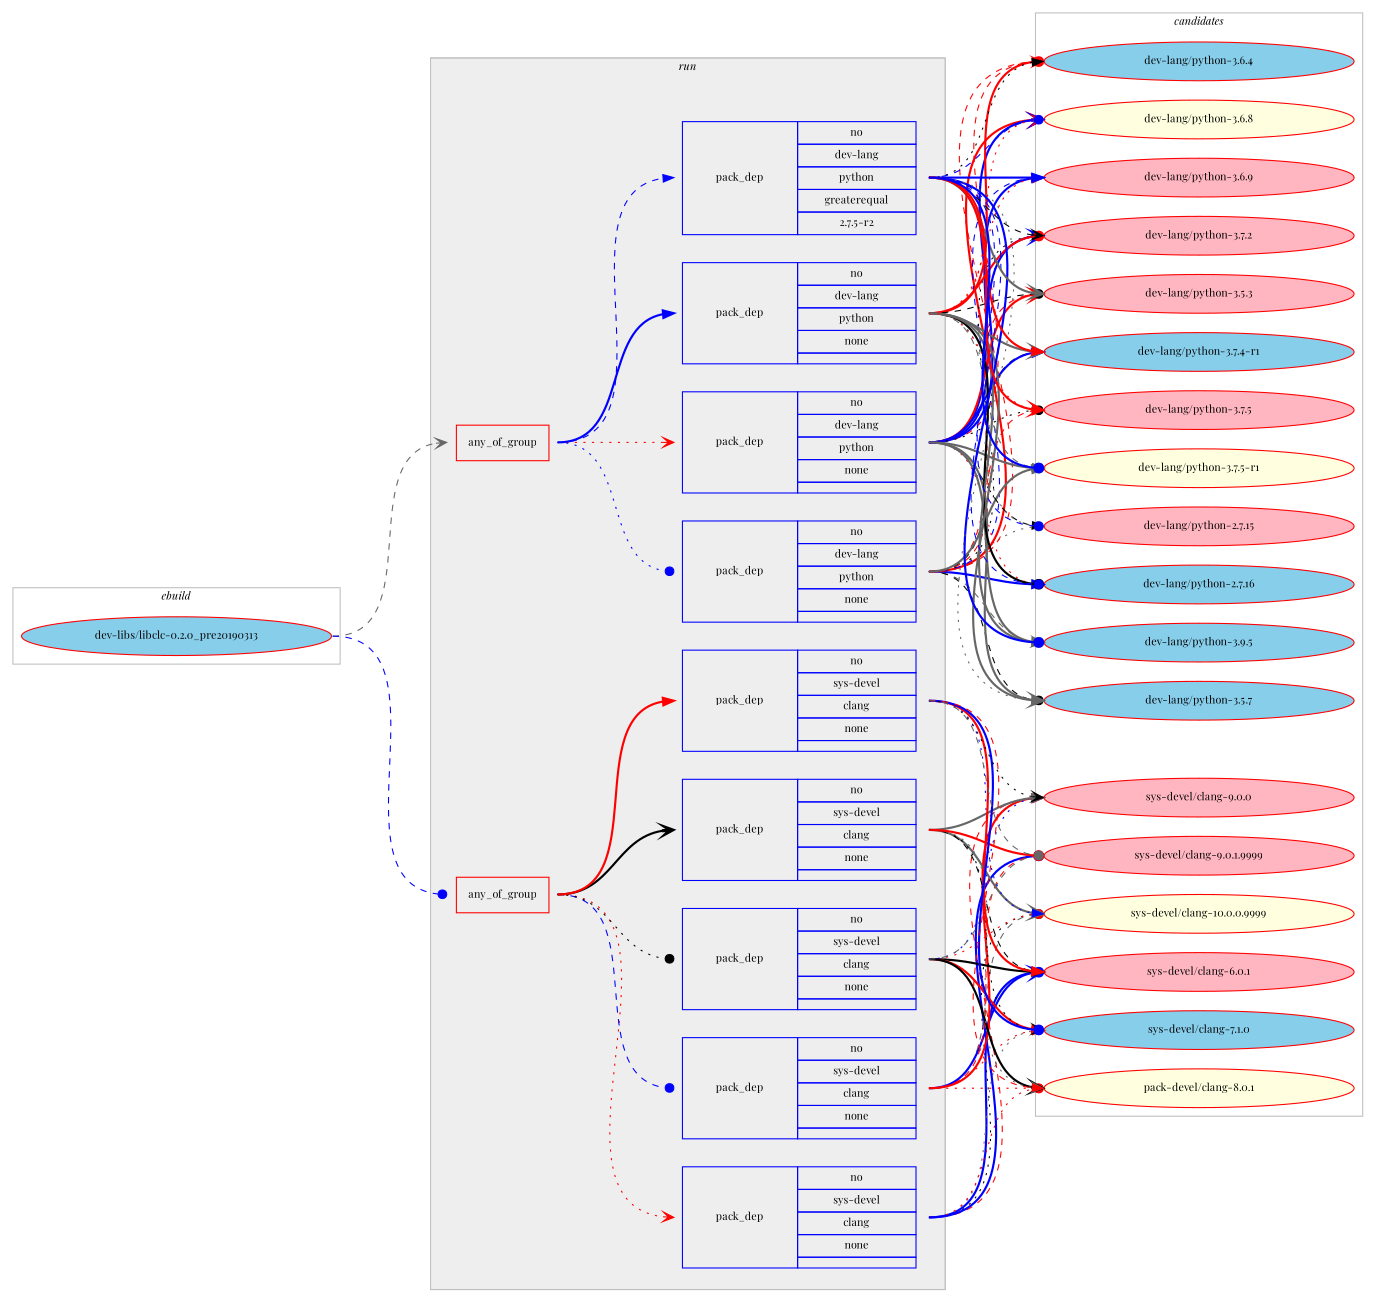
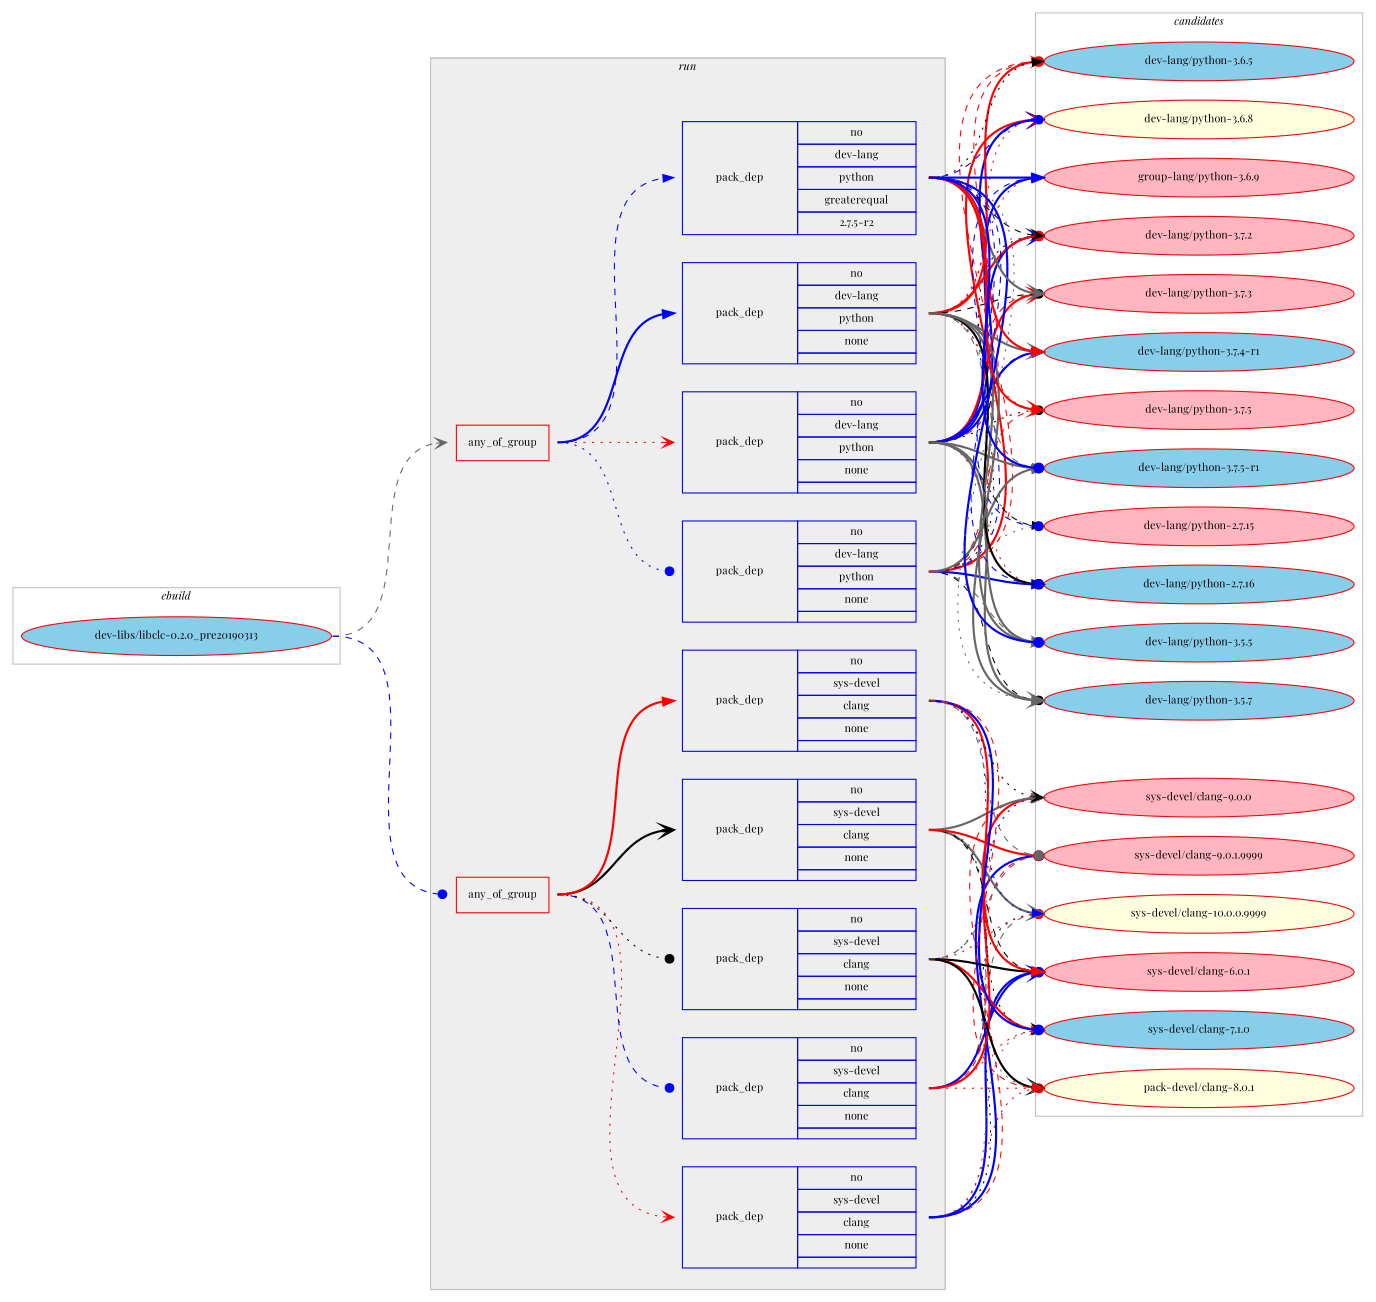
node "dev-lang/python-3.6.4": label "dev-lang/python-3.6.4" -> "dev-lang/python-3.6.5"
node "dev-lang/python-3.6.9": label "dev-lang/python-3.6.9" -> "group-lang/python-3.6.9"
node "dev-lang/python-3.5.3": label "dev-lang/python-3.5.3" -> "dev-lang/python-3.7.3"
node "dev-lang/python-3.7.5-r1": fillcolor lightyellow -> skyblue
node "dev-lang/python-3.9.5": label "dev-lang/python-3.9.5" -> "dev-lang/python-3.5.5"
